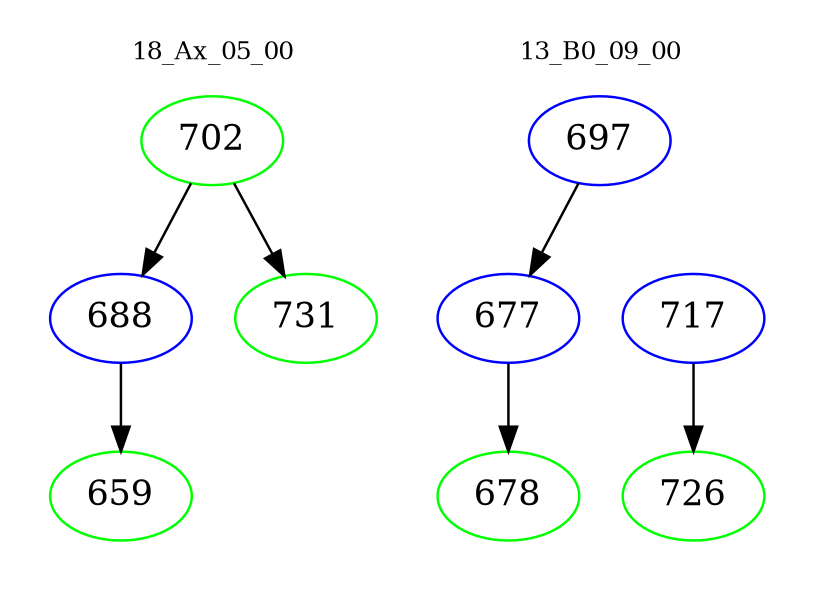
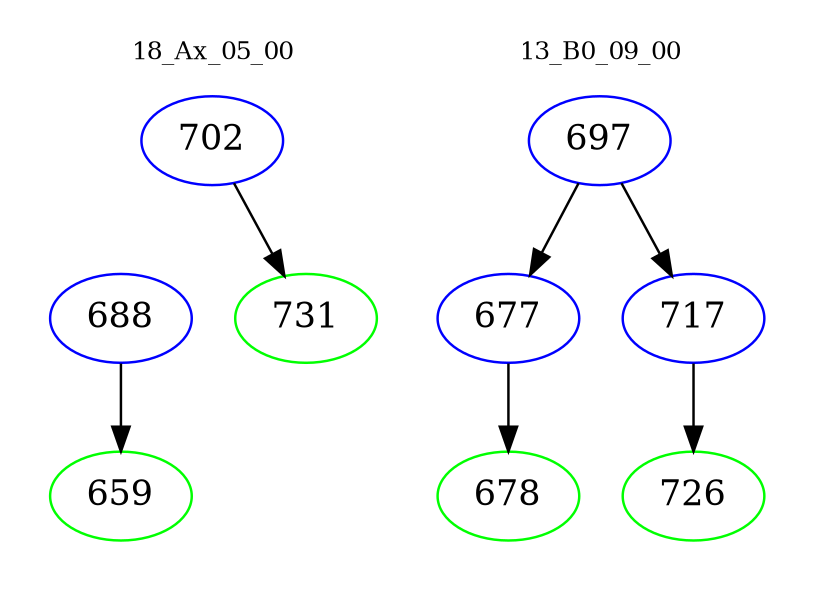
node "702": color green -> blue
edge "702" -> "688": removed
edge "697" -> "717": added
